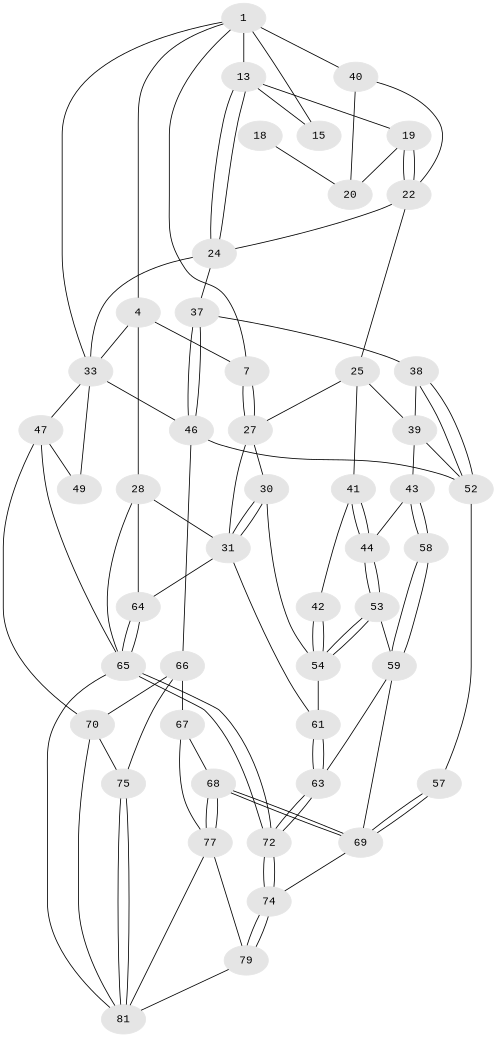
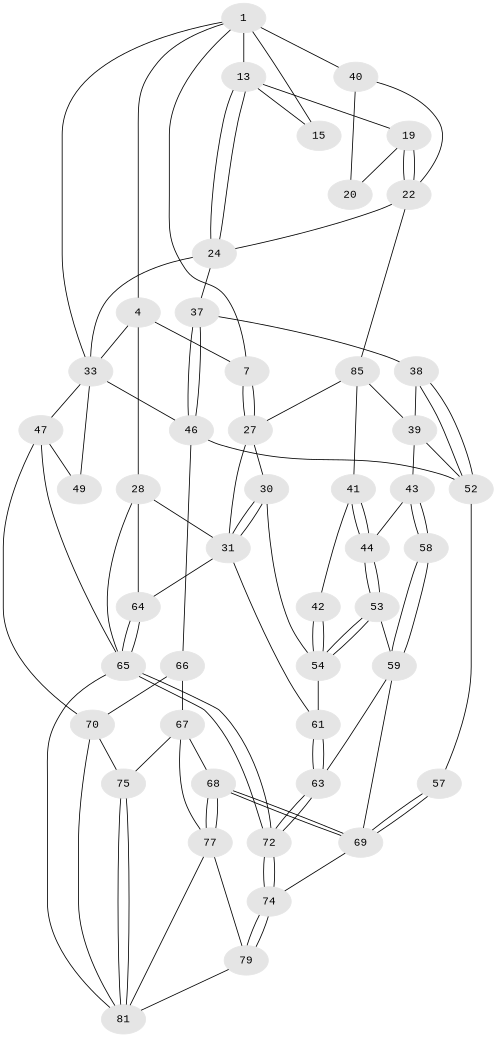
node "18": removed
node "25": label "25" -> "85"
edge "66" -- "75": now "67" -- "75"
